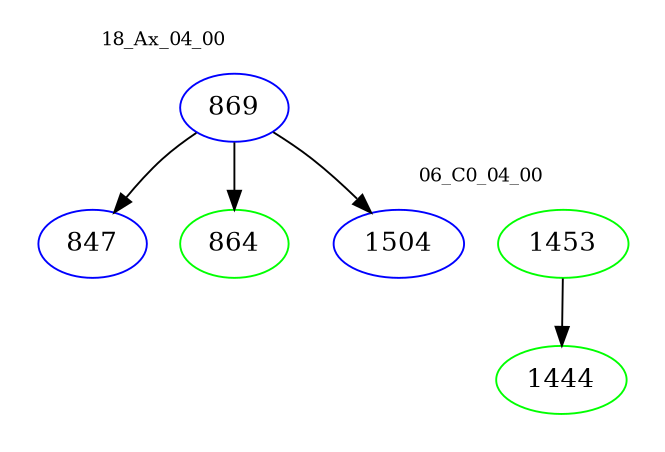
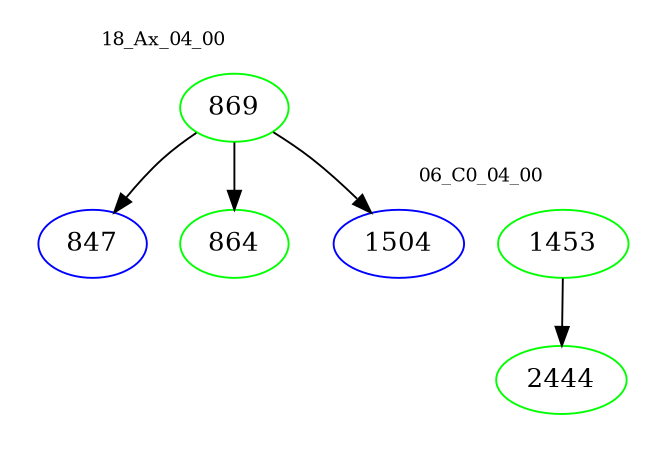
node "869": color blue -> green
node "1444": label "1444" -> "2444"
